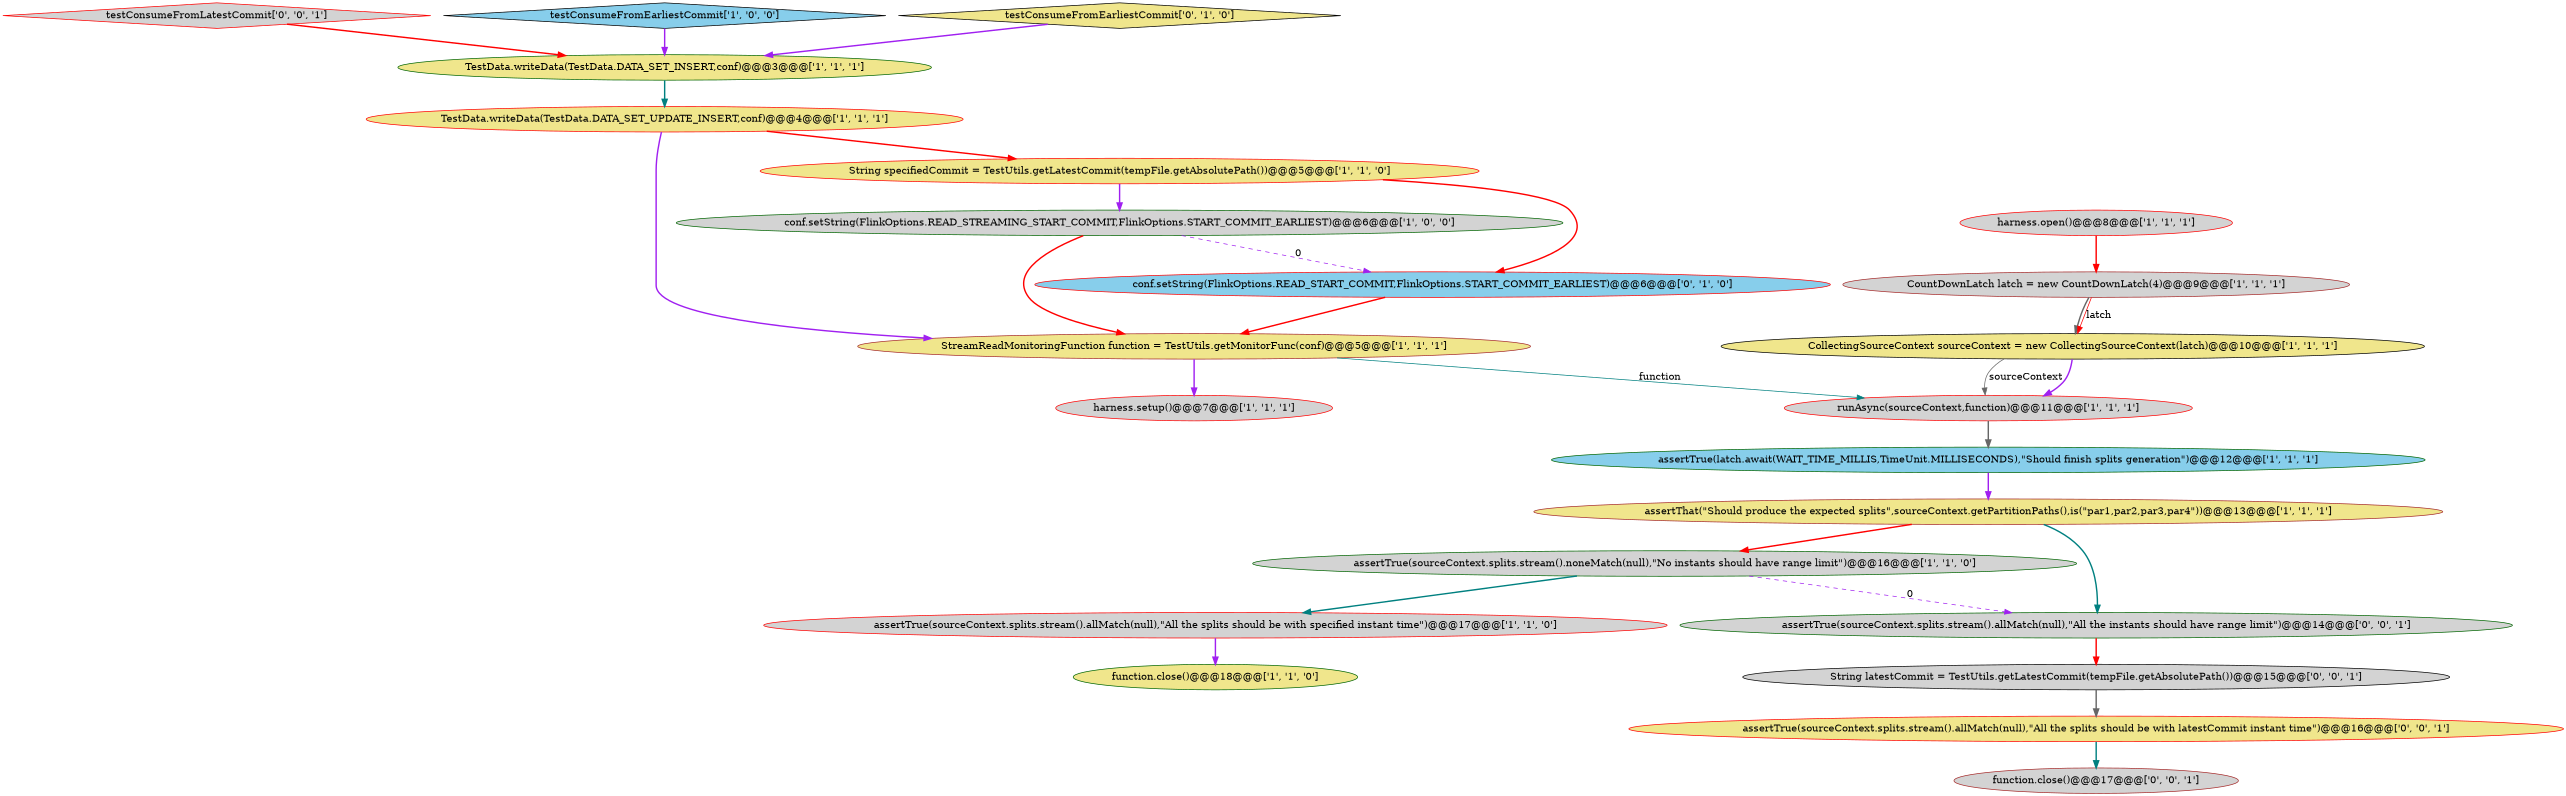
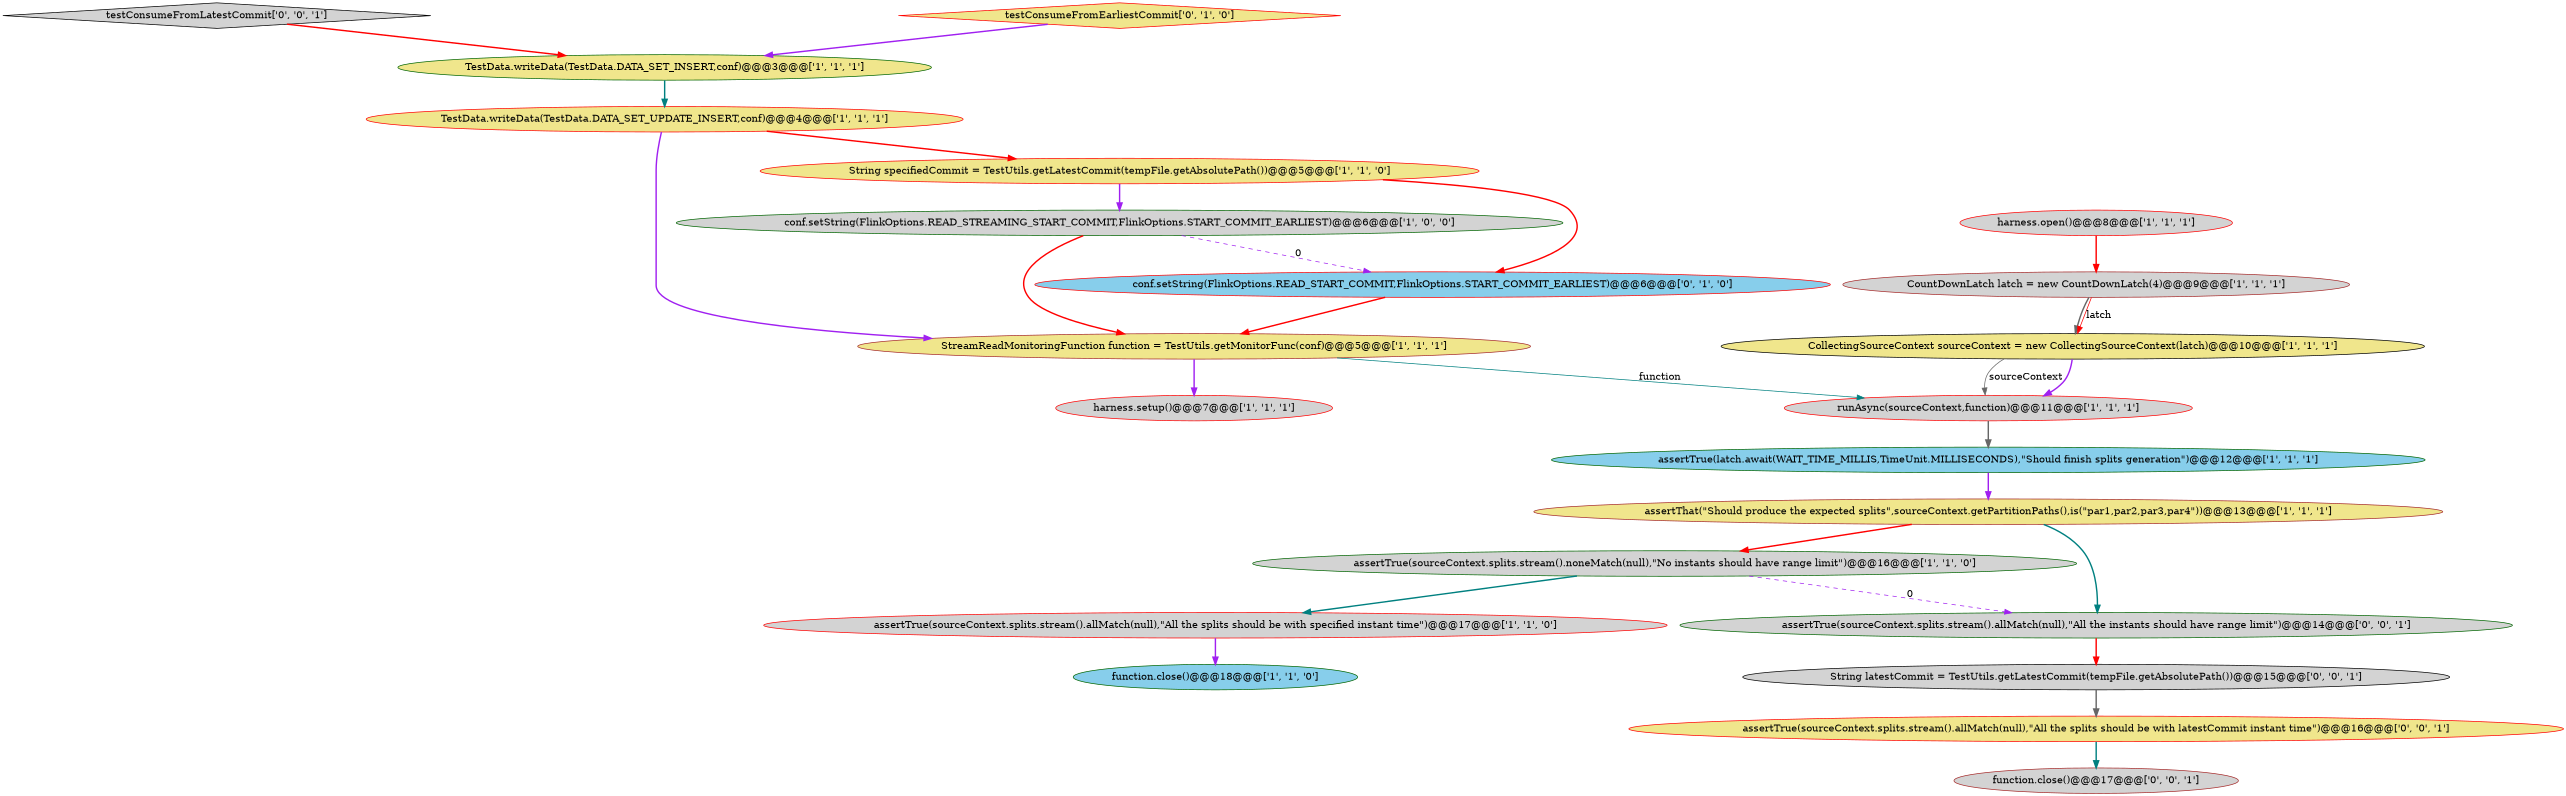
node "testConsumeFromLatestCommit['0', '0', '1']": color red -> black
node "testConsumeFromEarliestCommit['1', '0', '0']": removed
node "testConsumeFromEarliestCommit['0', '1', '0']": color black -> red
node "function.close()@@@18@@@['1', '1', '0']": fillcolor khaki -> skyblue
